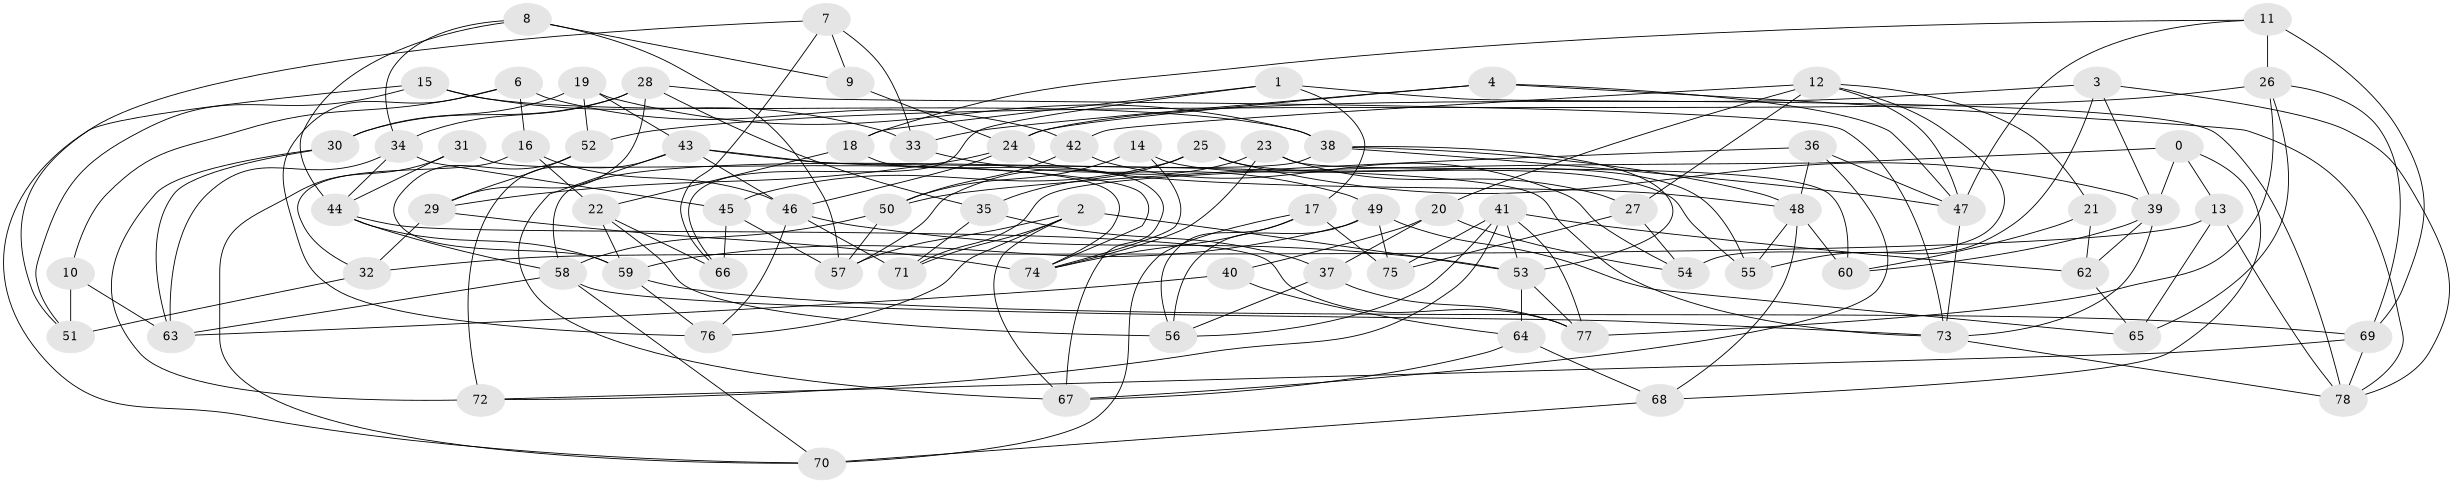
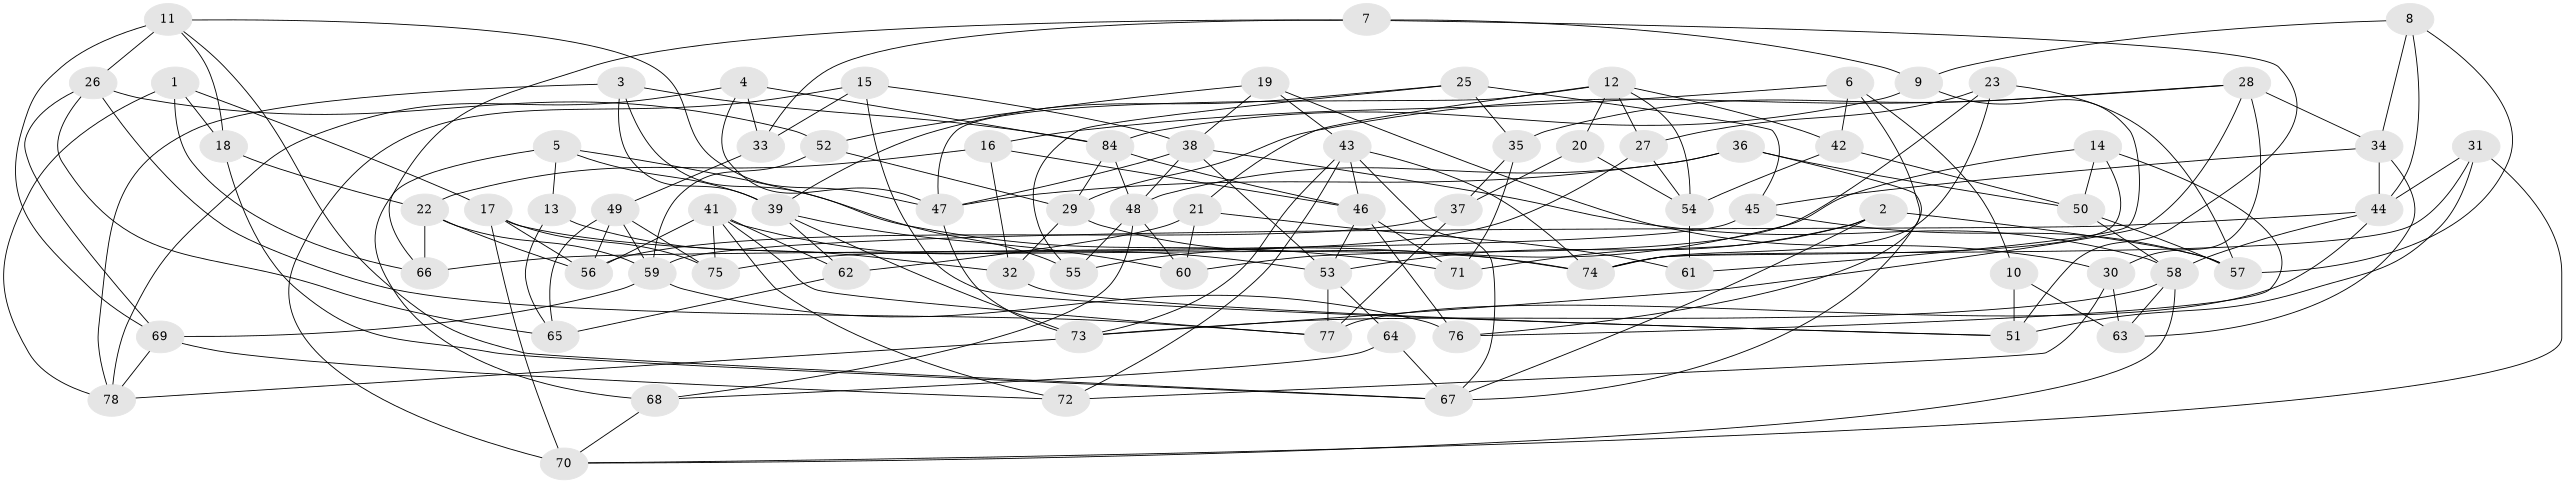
node "24": label "24" -> "84"
node "0": label "0" -> "5"
node "40": removed
node "61": added
edge "2" -- "76": now "14" -- "76"
edge "31" -- "51": added
edge "13" -- "78": removed
edge "11" -- "67": added
